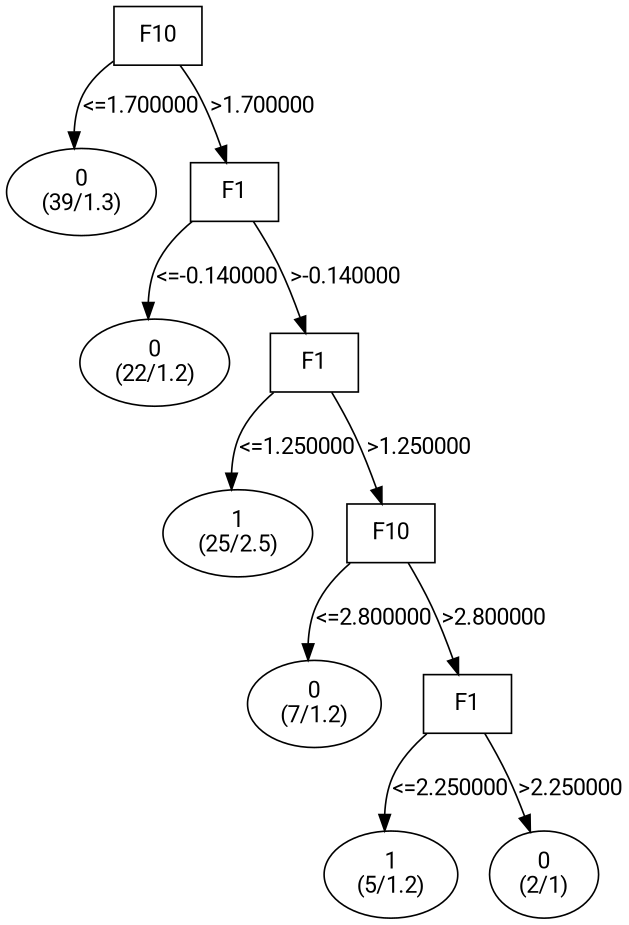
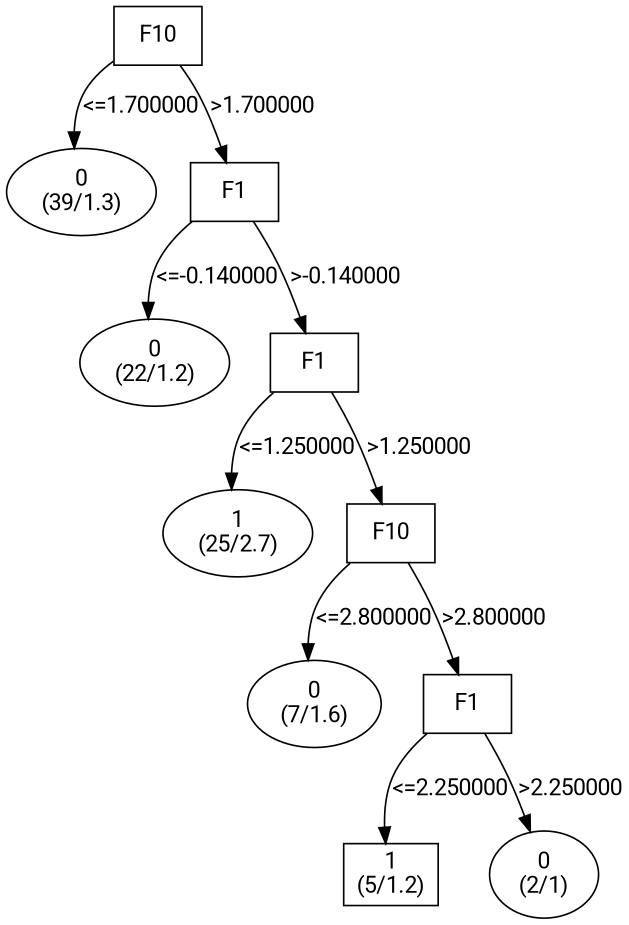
node "1 (25/2.5)": label "1 (25/2.5)" -> "1 (25/2.7)"
node "0 (7/1.2)": label "0 (7/1.2)" -> "0 (7/1.6)"
node "1 (5/1.2)": shape ellipse -> box
